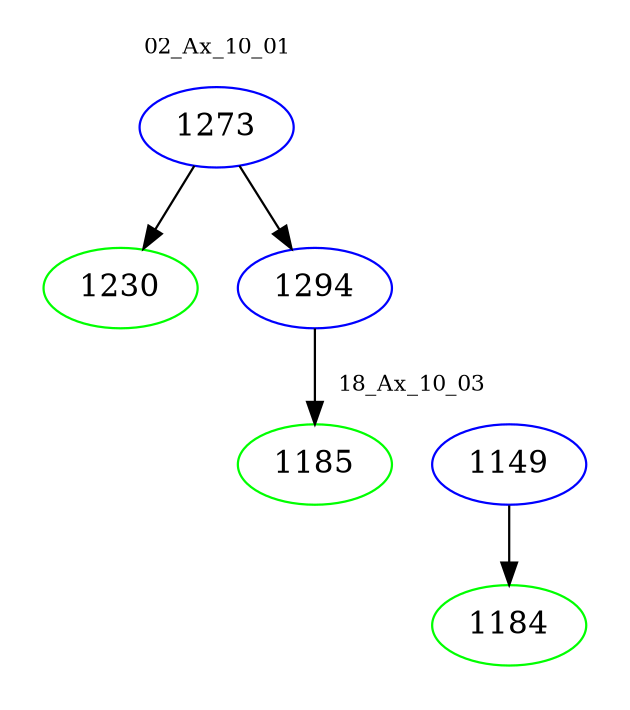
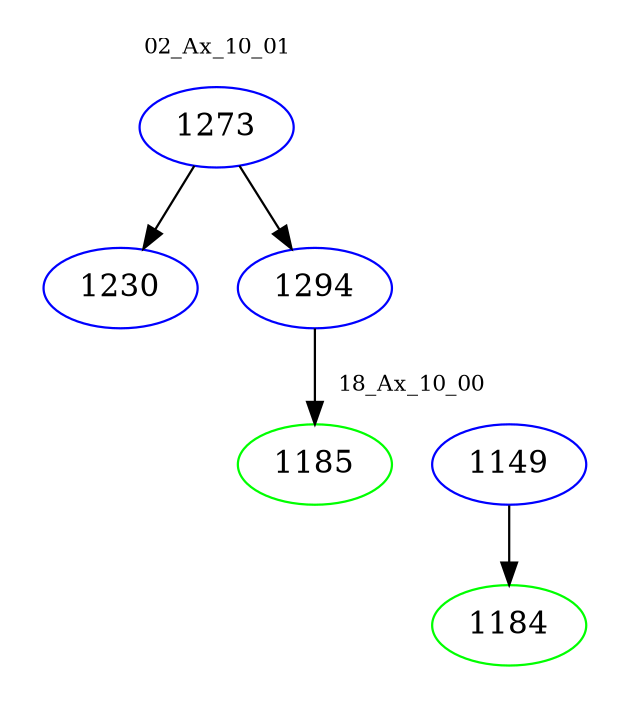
node "1230": color green -> blue
cluster "18_Ax_10_03": label "18_Ax_10_03" -> "18_Ax_10_00"
